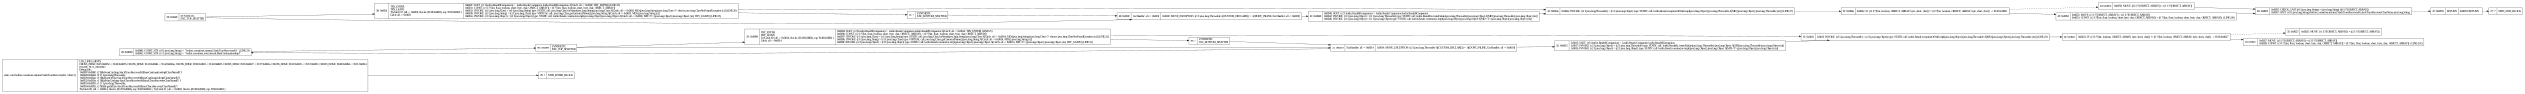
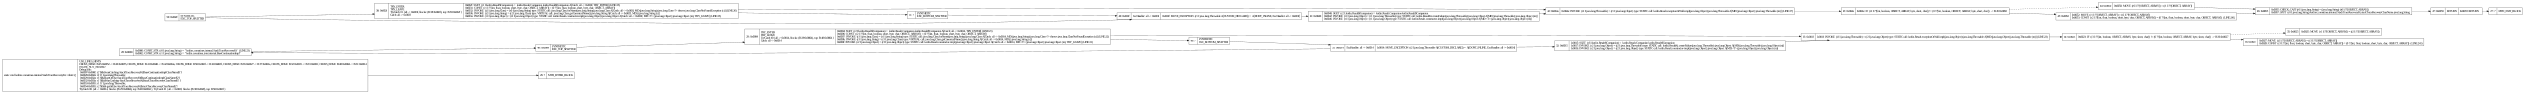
edge "48: 0x0004" -> "31: 0x0014": removed
